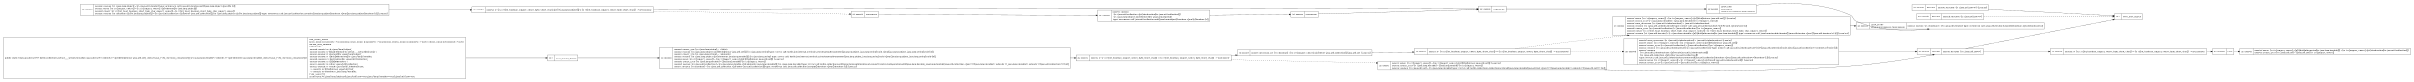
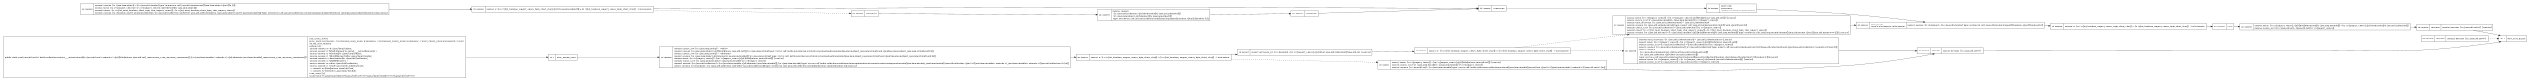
edge "37: 0x0048" -> "38: 0x004c": added
edge "28: 0x001e" -> "33: 0x0036": now "32: 0x0032" -> "33: 0x0036"
node "23: ?": text "MTH_ENTER_BLOCK" -> "MTH_ENTER_VARS"
